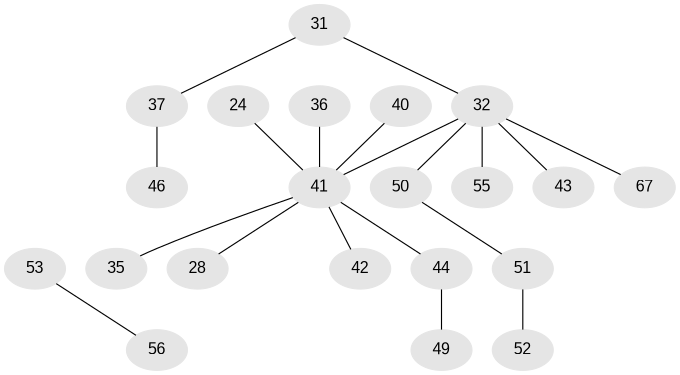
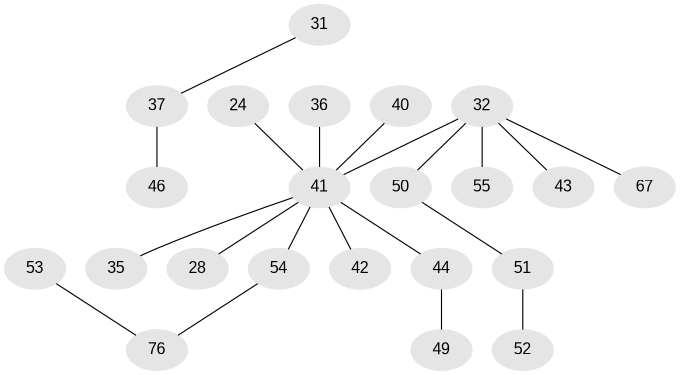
edge "31" -- "32": removed
node "54": added
node "56": label "56" -> "76"
